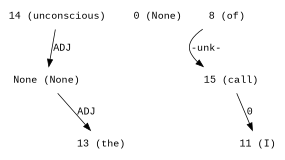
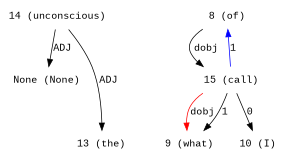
node "0 (None)": removed
edge "8 (of)" -> "15 (call)": label "-unk-" -> "dobj"
edge "15 (call)" -> "8 (of)": added, label "1"
edge "None (None)" -> "13 (the)": now "14 (unconscious)" -> "13 (the)"
node "9 (what)": added
node "11 (I)": label "11 (I)" -> "10 (I)"
